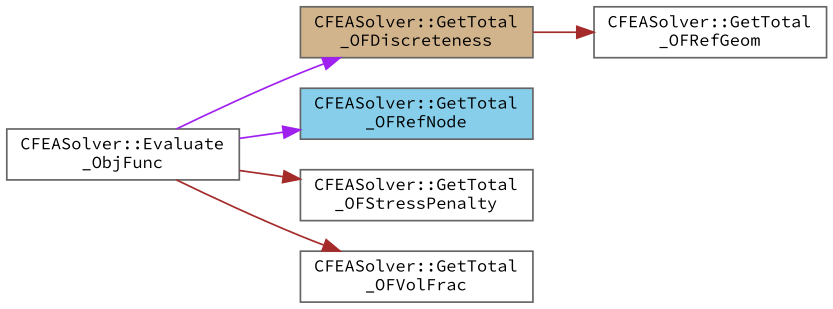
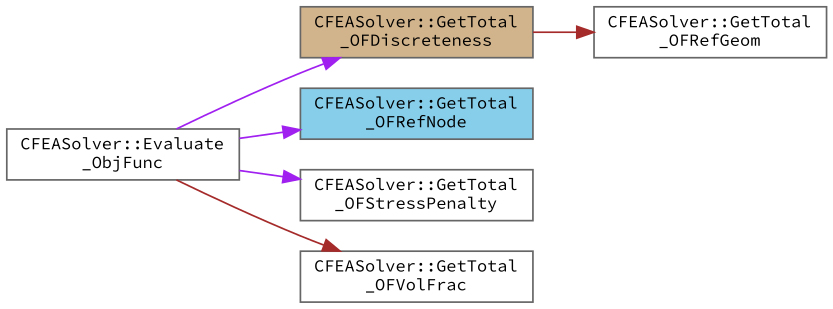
edge "CFEASolver::Evaluate _ObjFunc" -> "CFEASolver::GetTotal _OFStressPenalty": color brown -> purple
